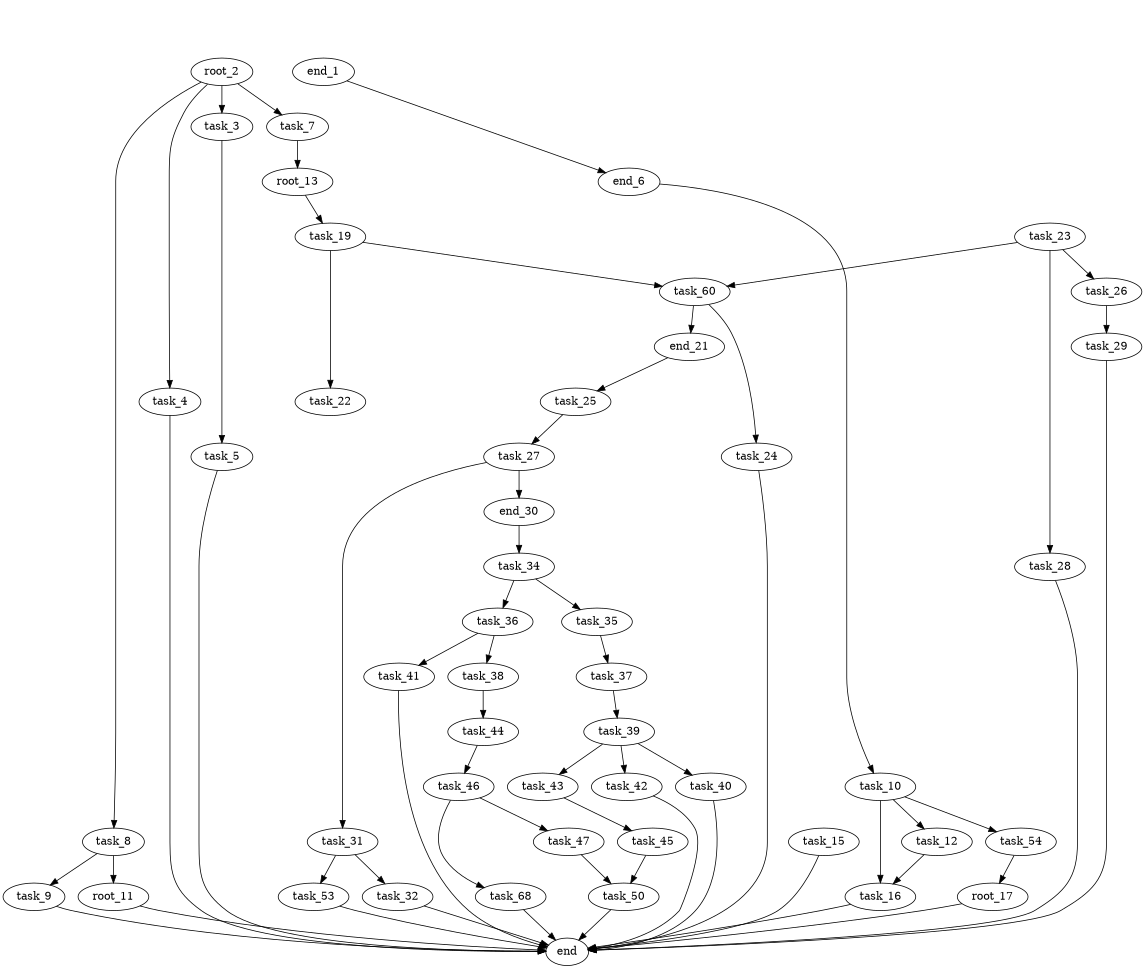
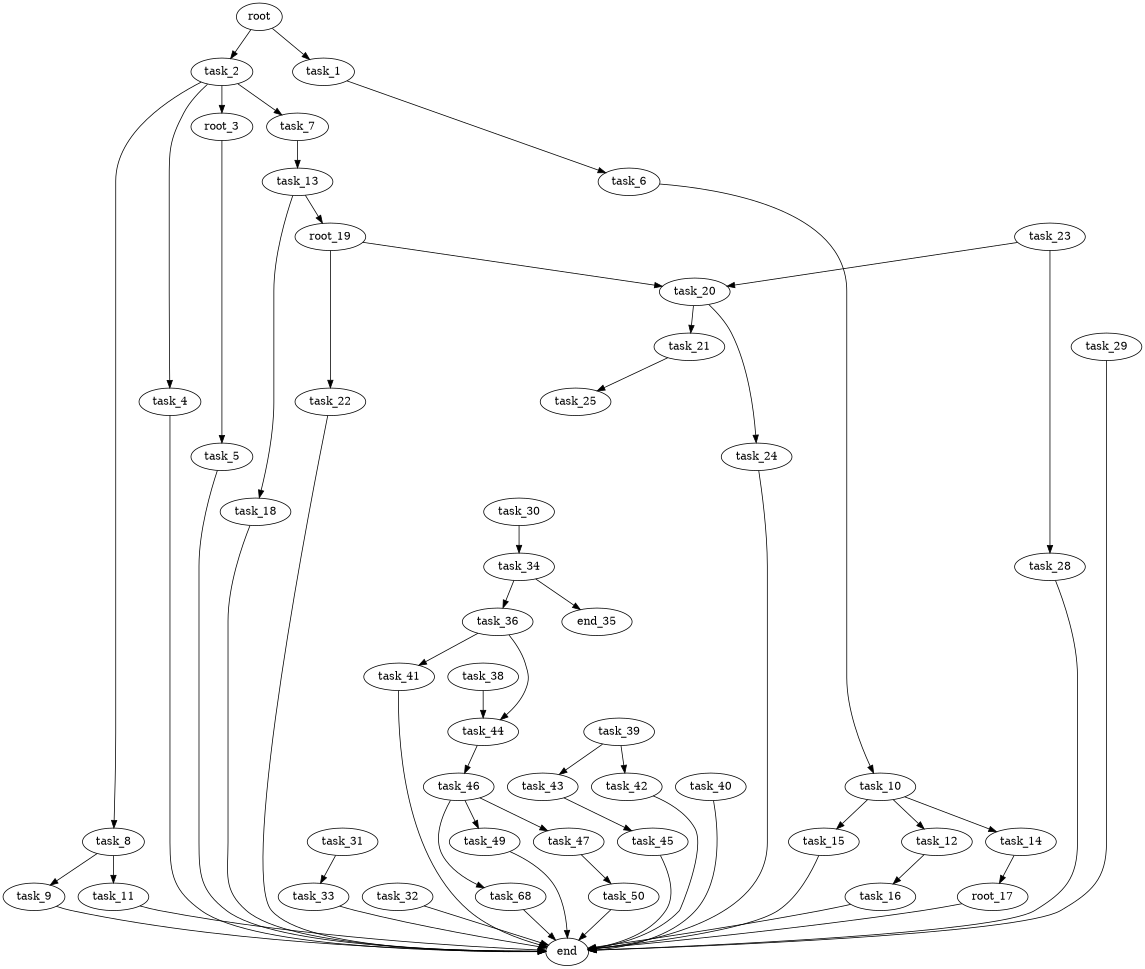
node "root": added
node "root_2": label "root_2" -> "task_2"
node "end_1": label "end_1" -> "task_1"
node "task_3": label "task_3" -> "root_3"
node "root_13": label "root_13" -> "task_13"
node "end_6": label "end_6" -> "task_6"
node "task_19": label "task_19" -> "root_19"
node "task_60": label "task_60" -> "task_20"
node "task_26": removed
node "end_21": label "end_21" -> "task_21"
node "task_27": removed
node "task_18": added
node "end_30": label "end_30" -> "task_30"
node "task_35": label "task_35" -> "end_35"
edge "task_36" -> "task_38": now "task_36" -> "task_44"
node "task_37": removed
edge "task_39" -> "task_40": removed
edge "task_22" -> "end": added
edge "task_10" -> "task_16": now "task_10" -> "task_15"
node "task_49": added
node "task_54": label "task_54" -> "task_14"
edge "task_31" -> "task_32": removed
edge "task_45" -> "task_50": now "task_45" -> "end"
node "root_11": label "root_11" -> "task_11"
node "task_53": label "task_53" -> "task_33"
